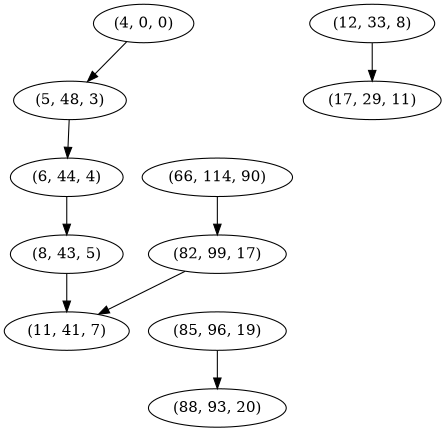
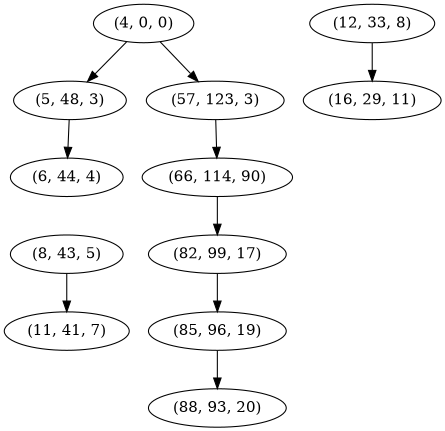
node "(57, 123, 3)": added
node "(17, 29, 11)": label "(17, 29, 11)" -> "(16, 29, 11)"
edge "(6, 44, 4)" -> "(8, 43, 5)": removed
edge "(82, 99, 17)" -> "(11, 41, 7)": now "(82, 99, 17)" -> "(85, 96, 19)"
